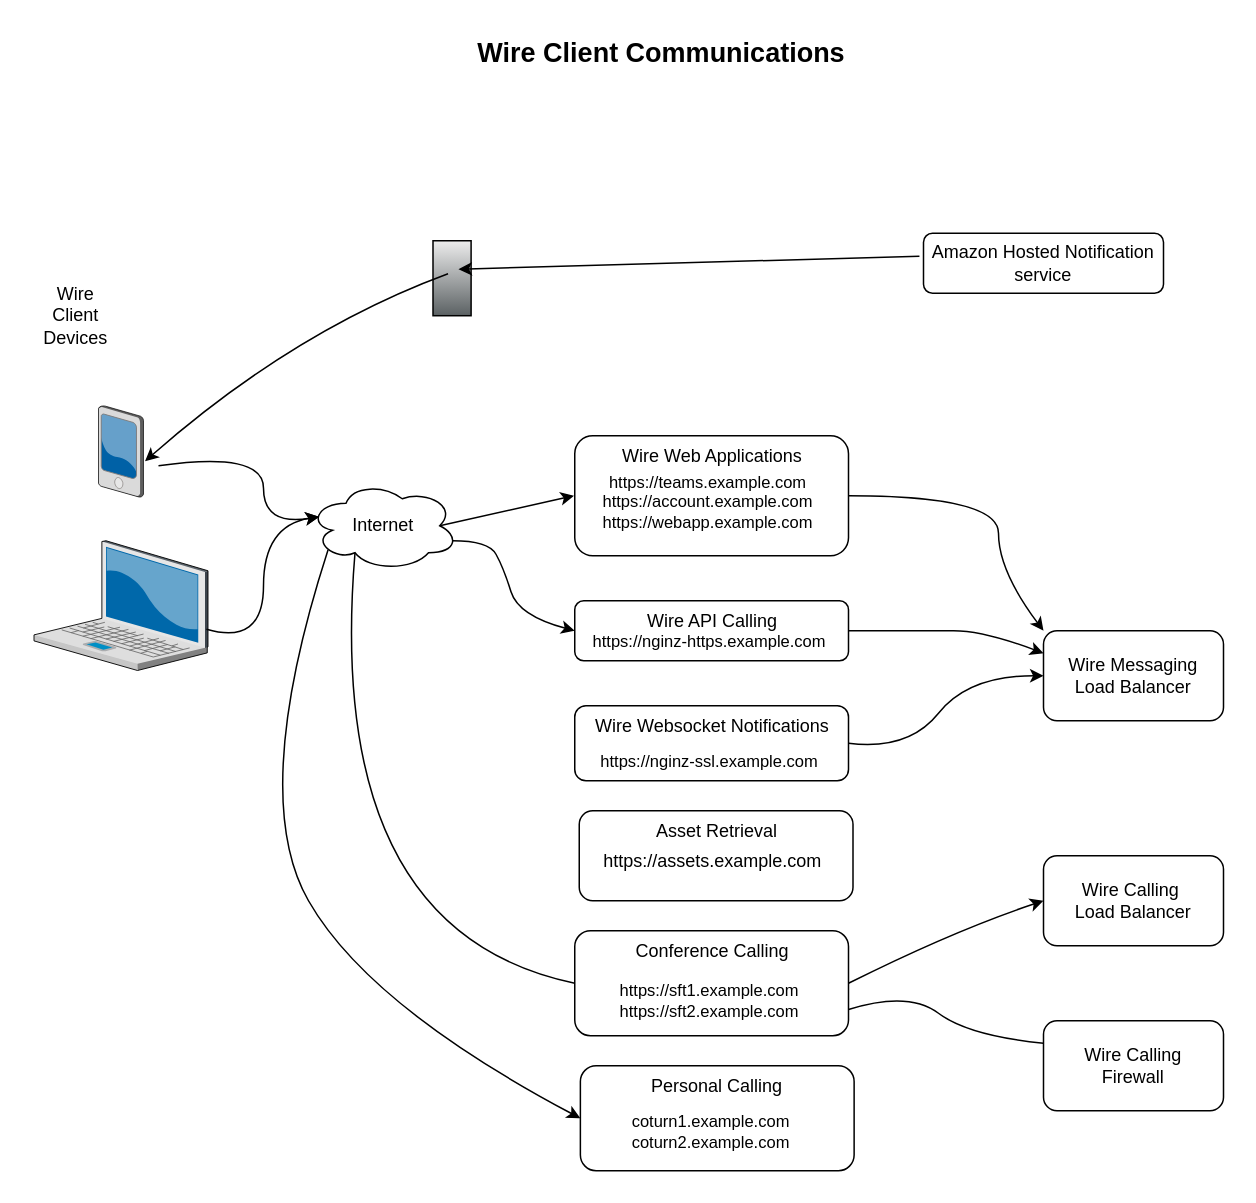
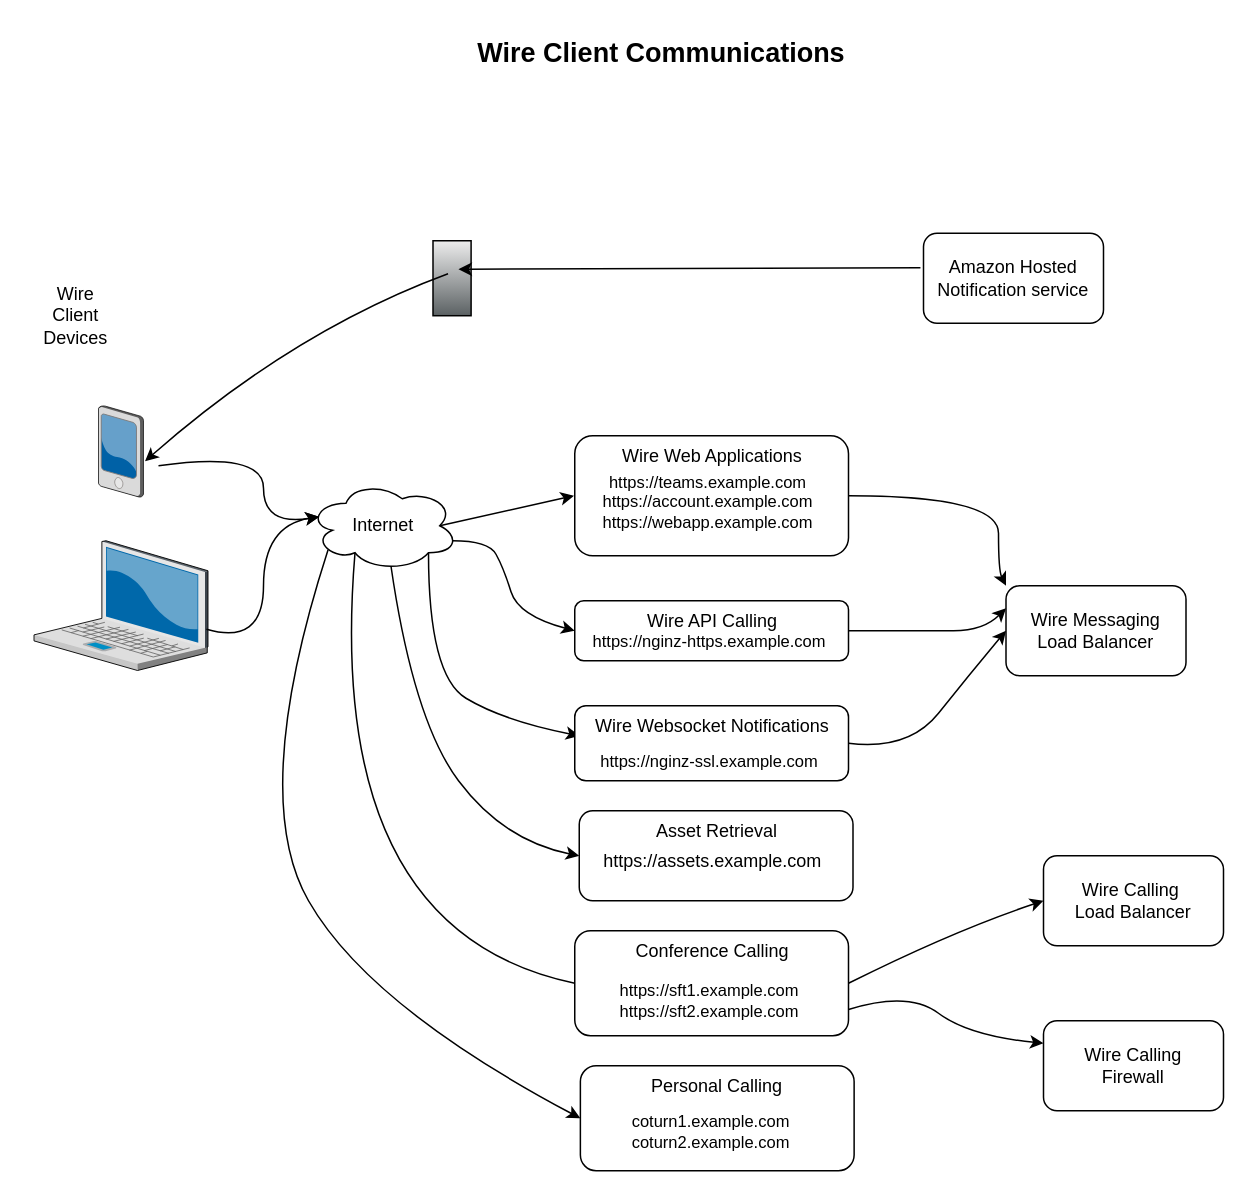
node "Amazon Hosted Notification service": size 240x60 -> 180x90
node "Wire Messaging Load Balancer": moved (1133, 676) -> (1096, 631)
edge "Internet" -> "Wire Websocket Notifications": added
edge "Internet" -> "Asset Retrieval": added
edge "Conference Calling" -- "Wire Calling Firewall": arrowhead none -> classic
